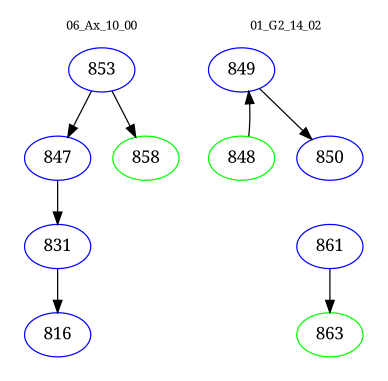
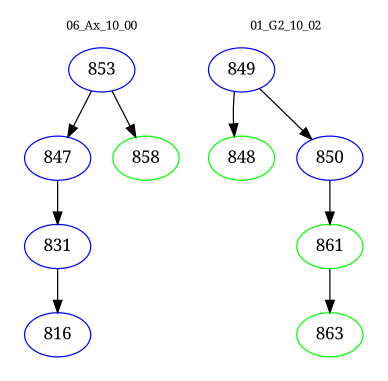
cluster "01_G2_14_02": label "01_G2_14_02" -> "01_G2_10_02"
edge "848" -> "849": reversed
edge "850" -> "861": added
node "861": color blue -> green
